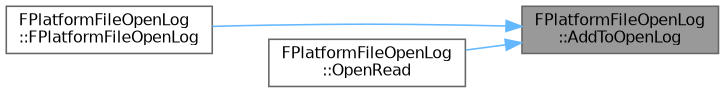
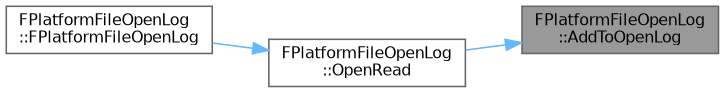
edge "FPlatformFileOpenLog ::FPlatformFileOpenLog" -> "FPlatformFileOpenLog ::AddToOpenLog": now "FPlatformFileOpenLog ::FPlatformFileOpenLog" -> "FPlatformFileOpenLog ::OpenRead"
